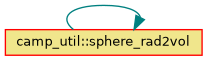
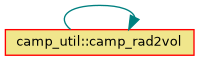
node "camp_util::sphere_rad2vol": label "camp_util::sphere_rad2vol" -> "camp_util::camp_rad2vol"
